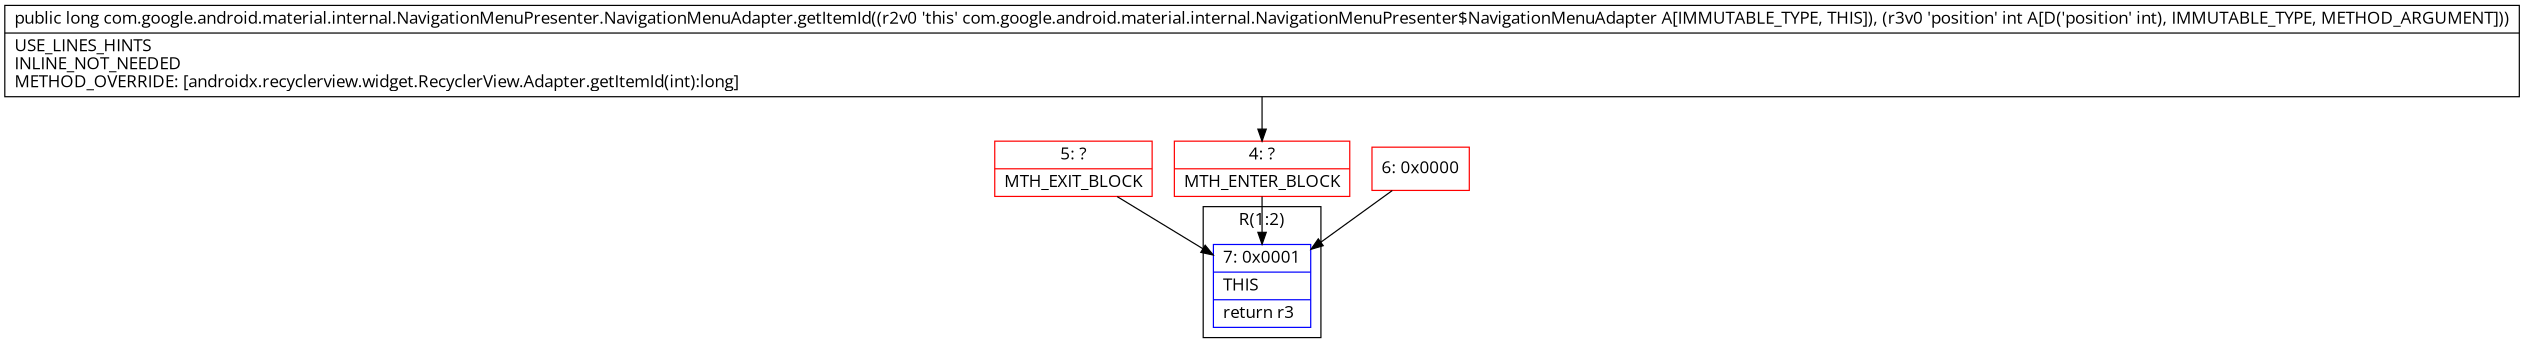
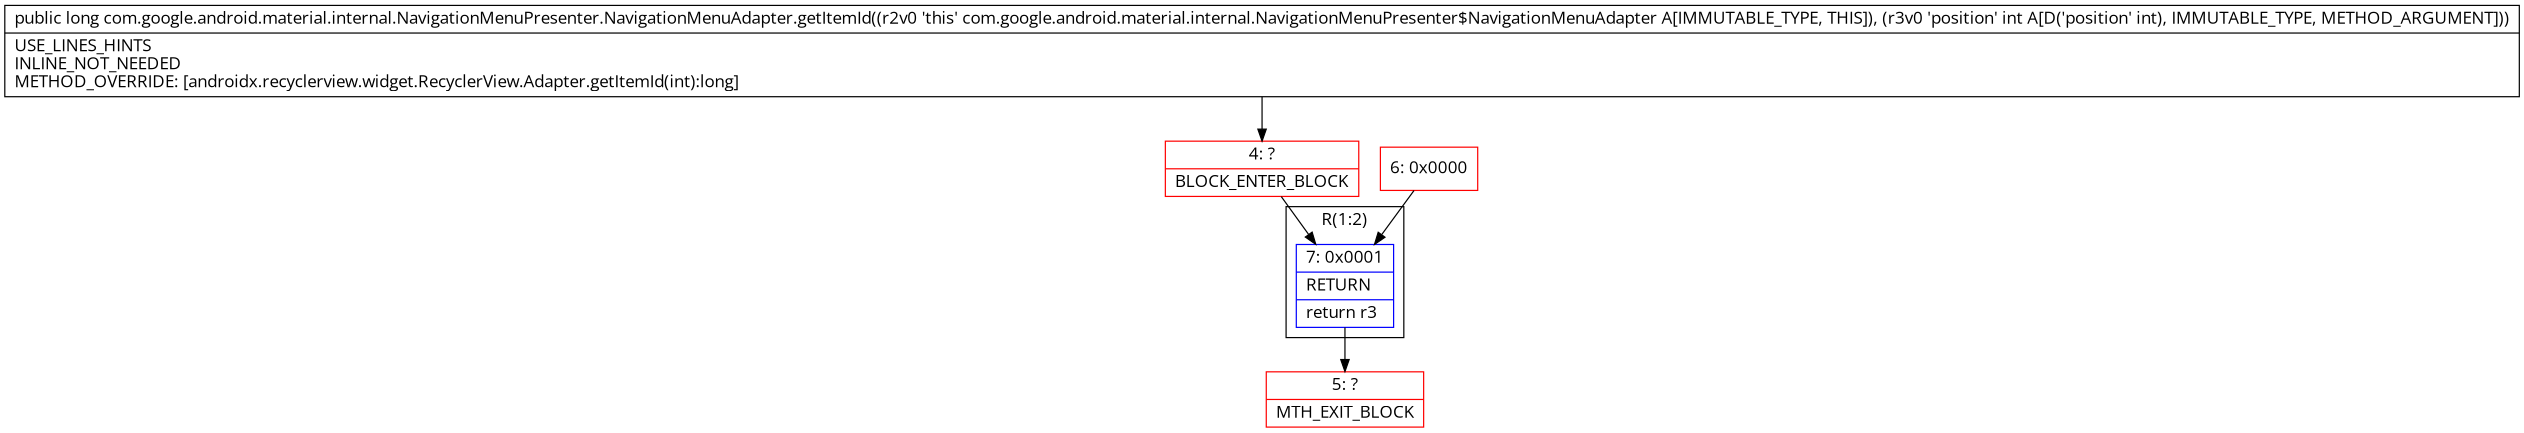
node "4: ?": text "MTH_ENTER_BLOCK" -> "BLOCK_ENTER_BLOCK"
edge "5: ?" -> "7: 0x0001": reversed
node "7: 0x0001": text "THIS" -> "RETURN"
